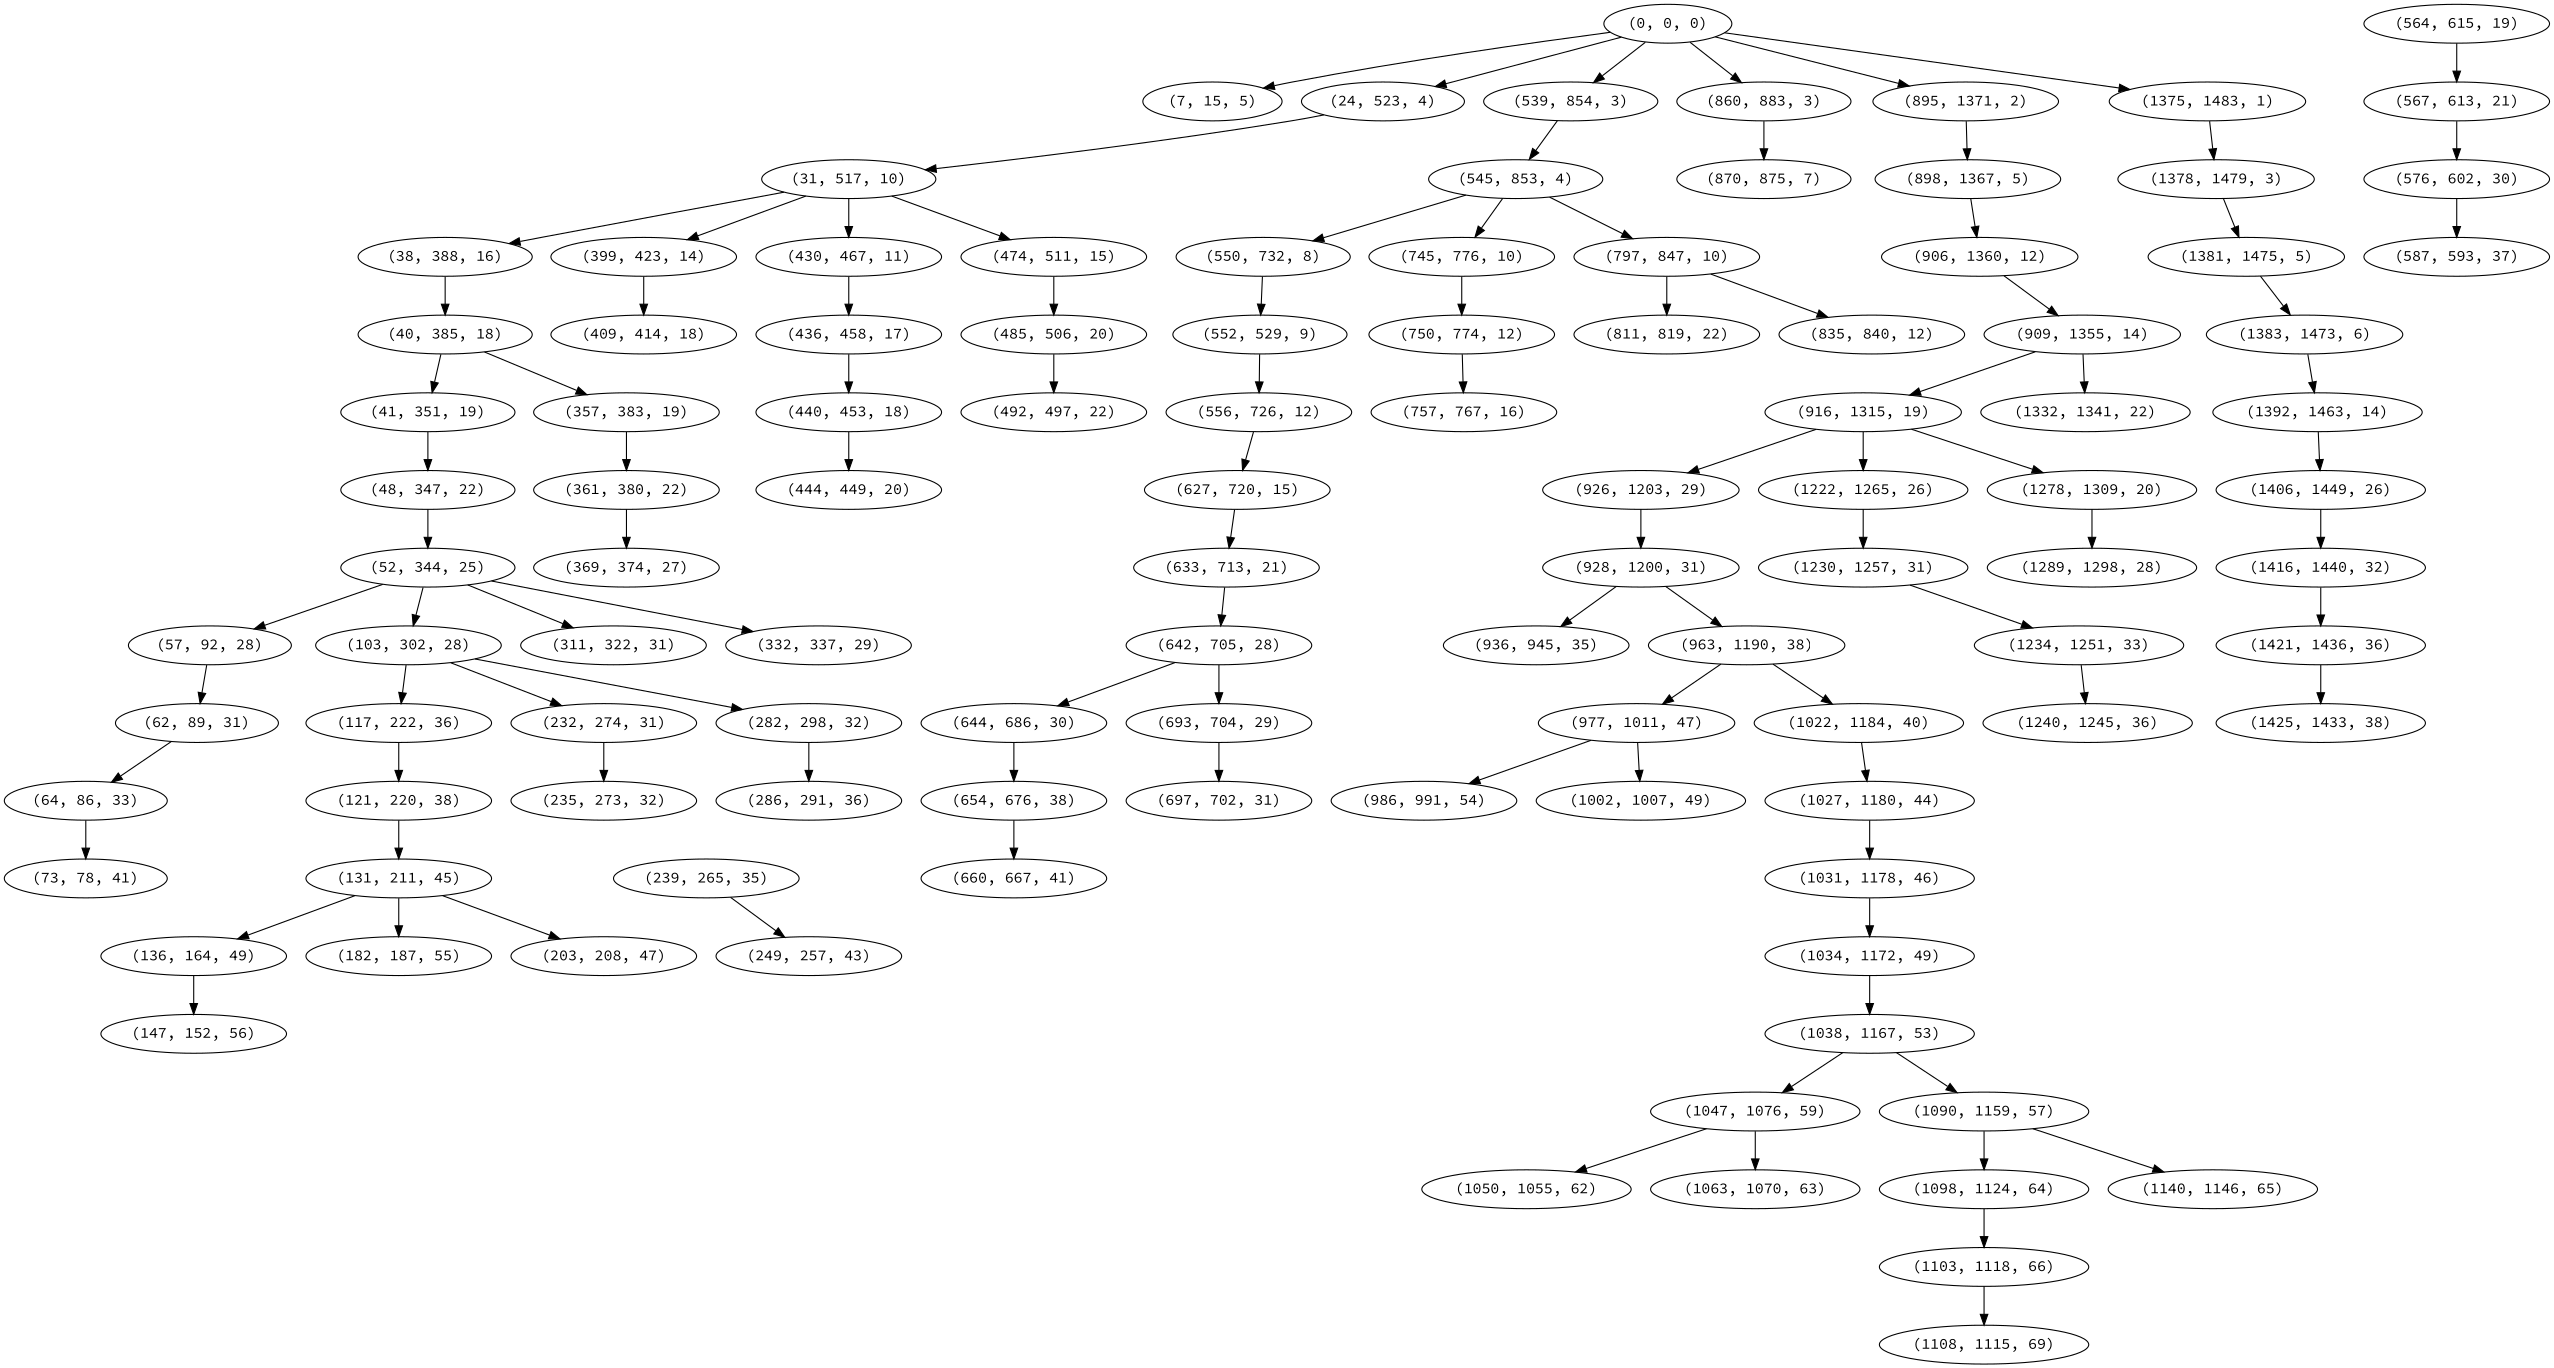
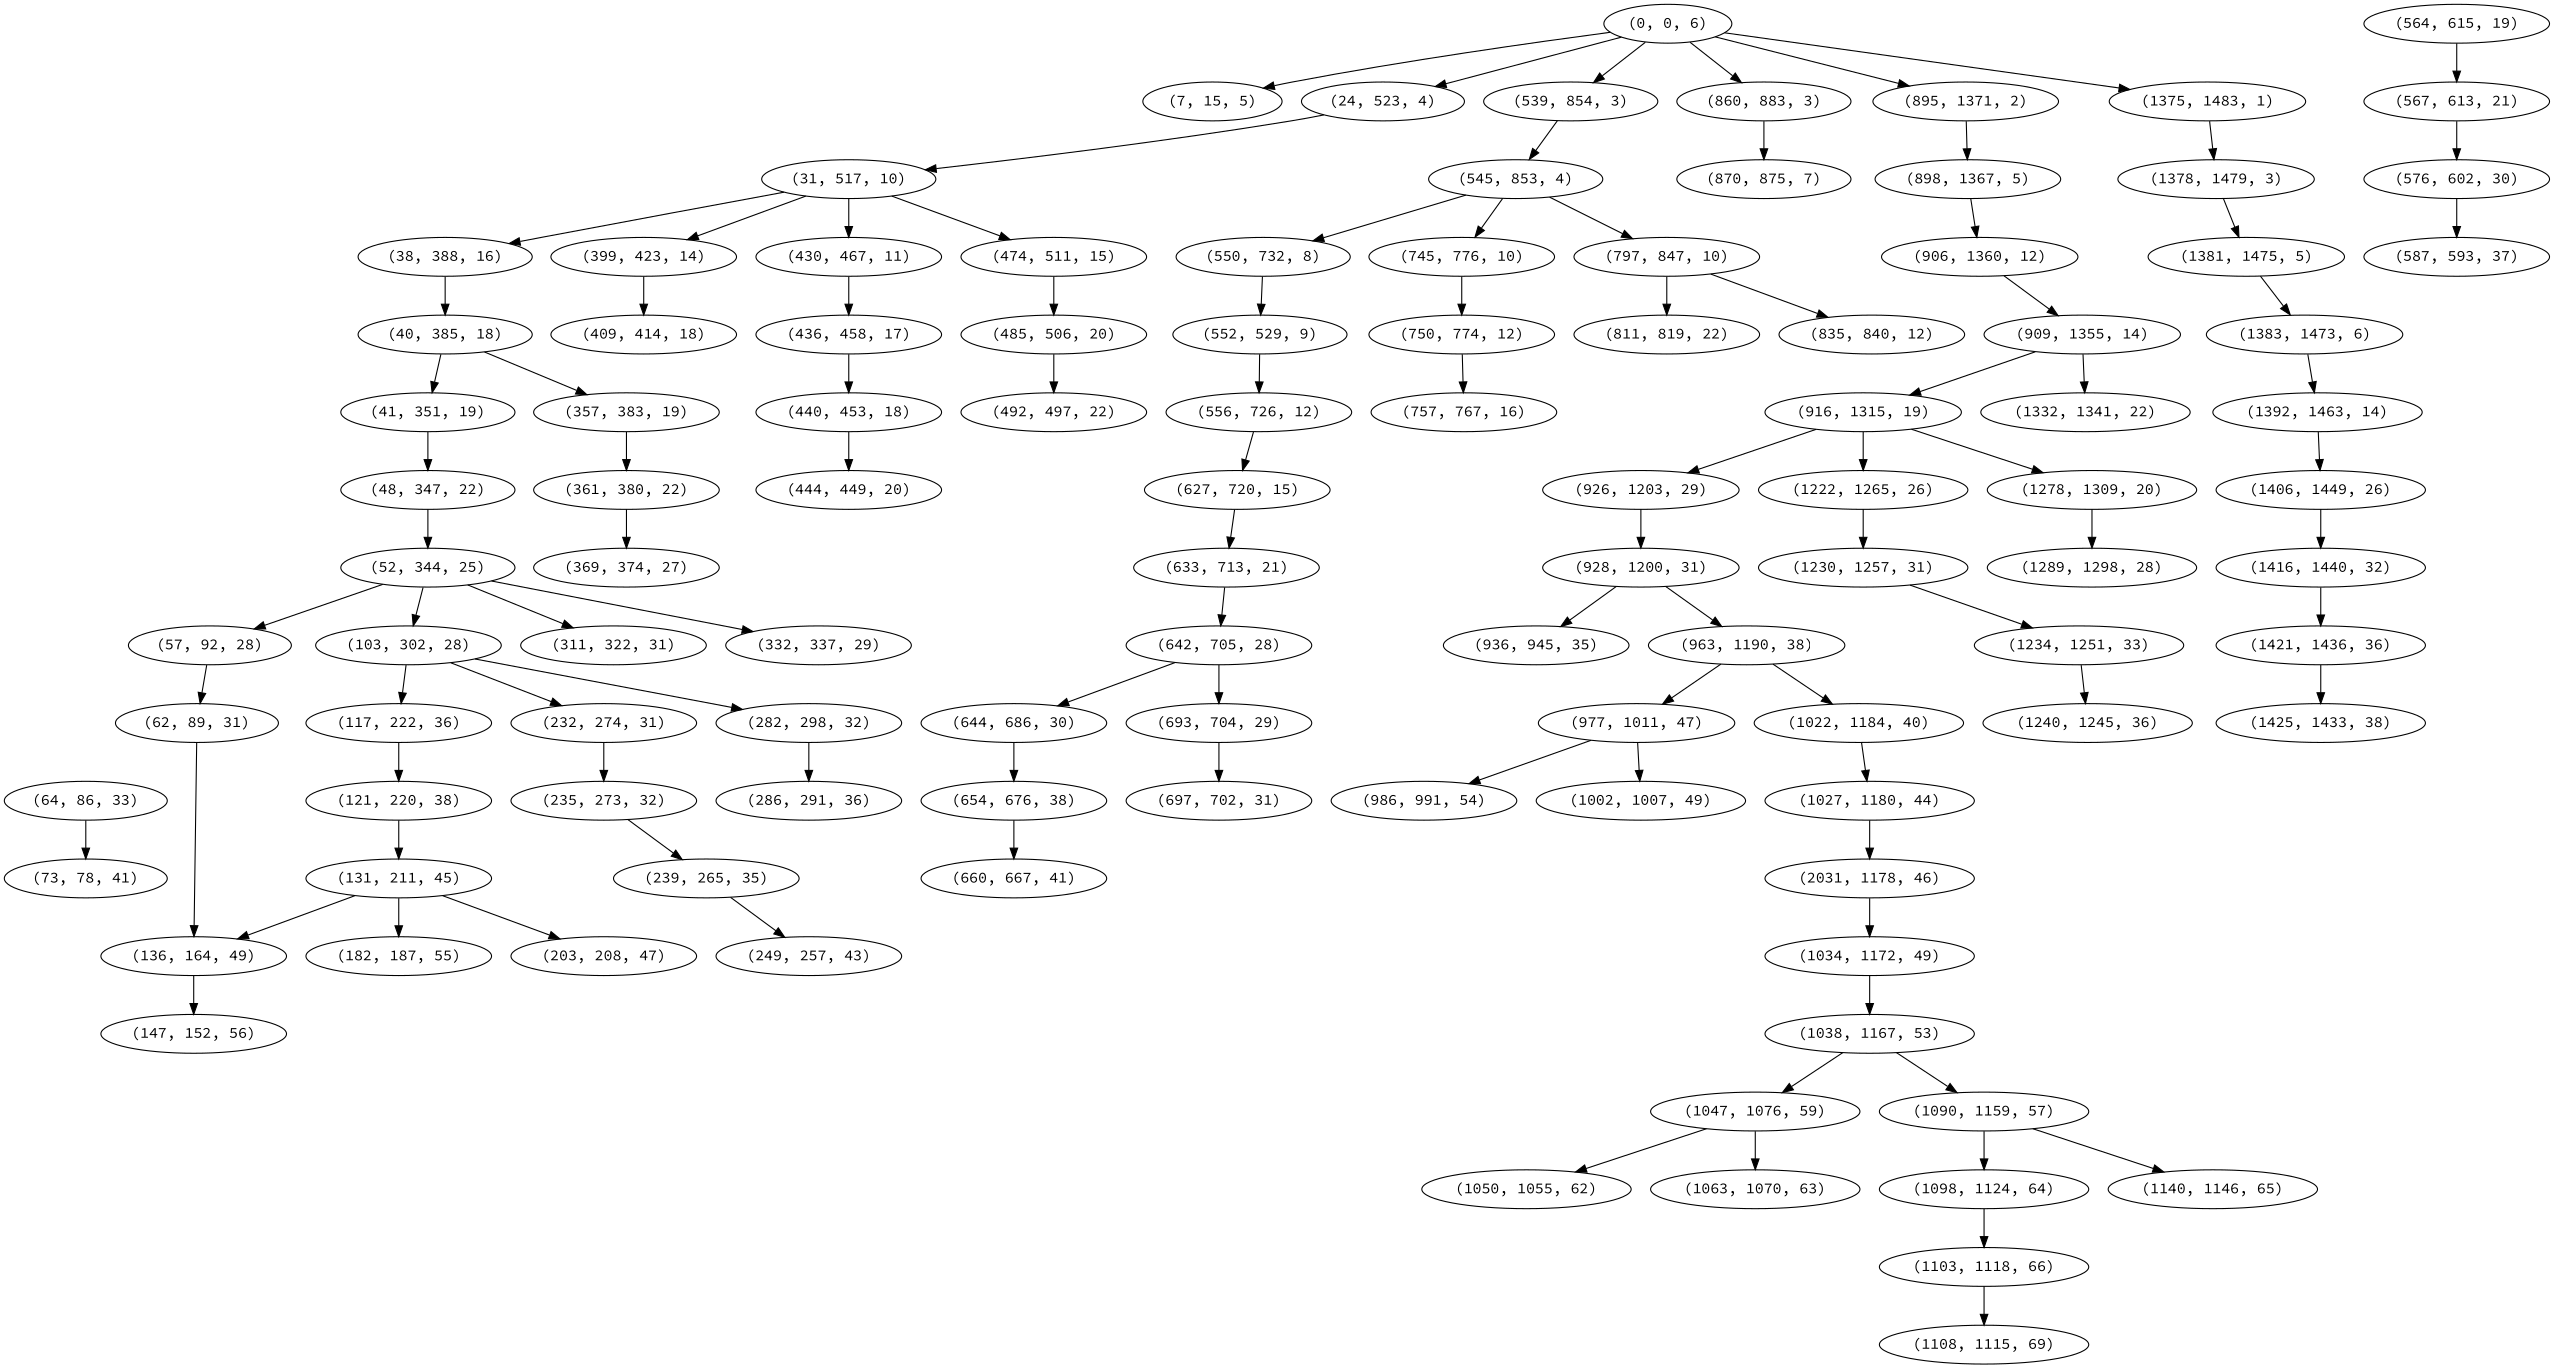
node "(0, 0, 0)": label "(0, 0, 0)" -> "(0, 0, 6)"
edge "(62, 89, 31)" -> "(64, 86, 33)": now "(62, 89, 31)" -> "(136, 164, 49)"
edge "(235, 273, 32)" -> "(239, 265, 35)": added
node "(1031, 1178, 46)": label "(1031, 1178, 46)" -> "(2031, 1178, 46)"
